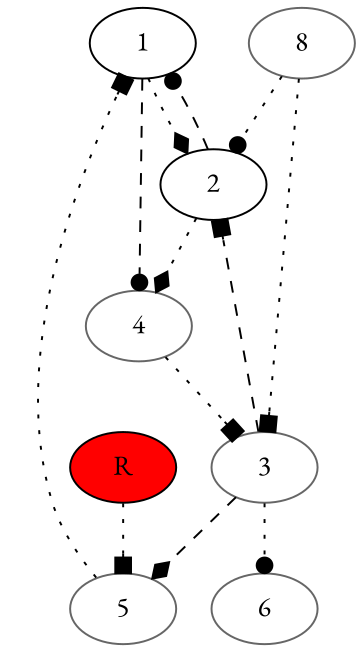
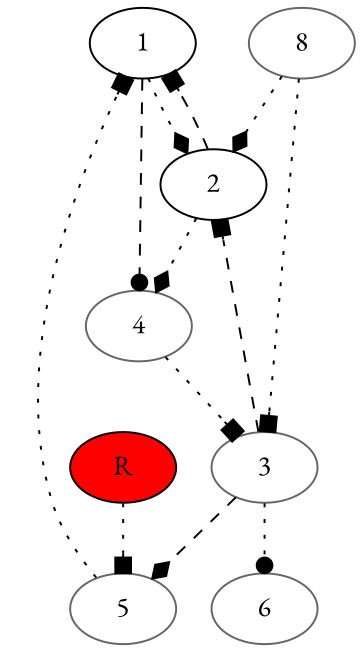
edge "8" -> "2": arrowhead dot -> diamond
edge "2" -> "1": arrowhead dot -> box
